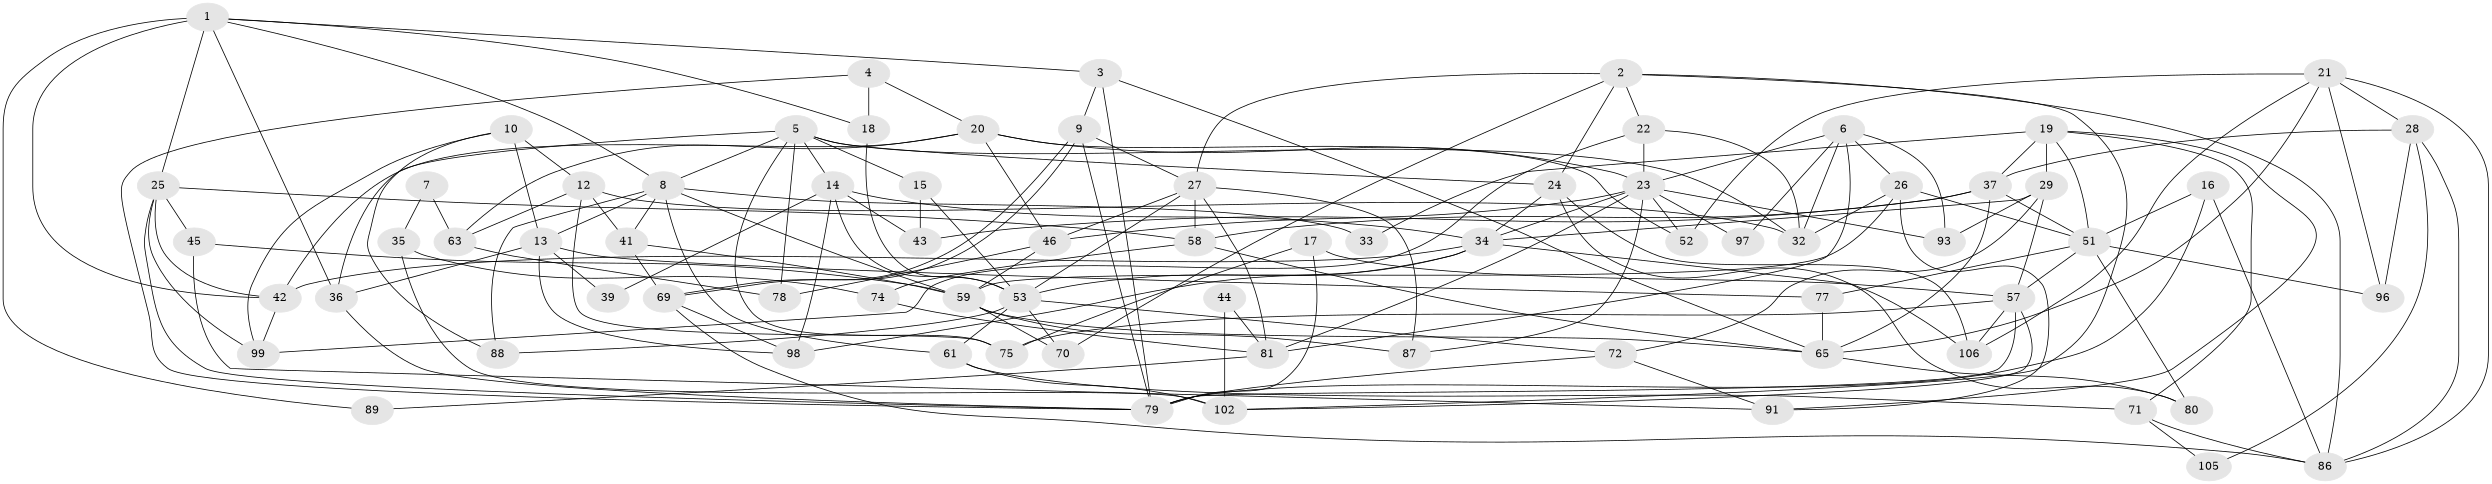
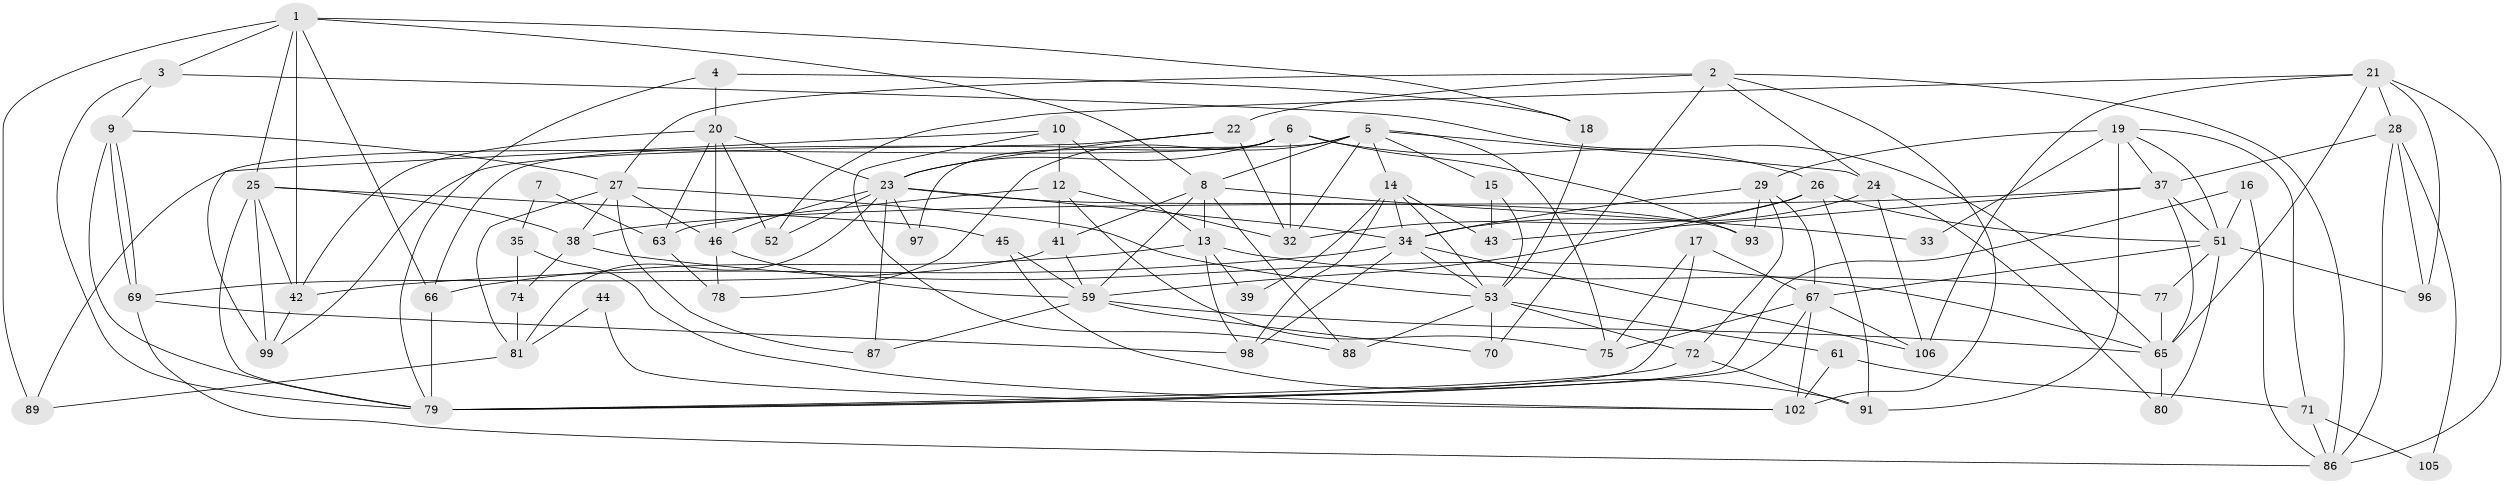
node "58": label "58" -> "38"
node "36": label "36" -> "66"
node "57": label "57" -> "67"
edge "6" -- "81": now "6" -- "89"
edge "8" -- "61": removed
